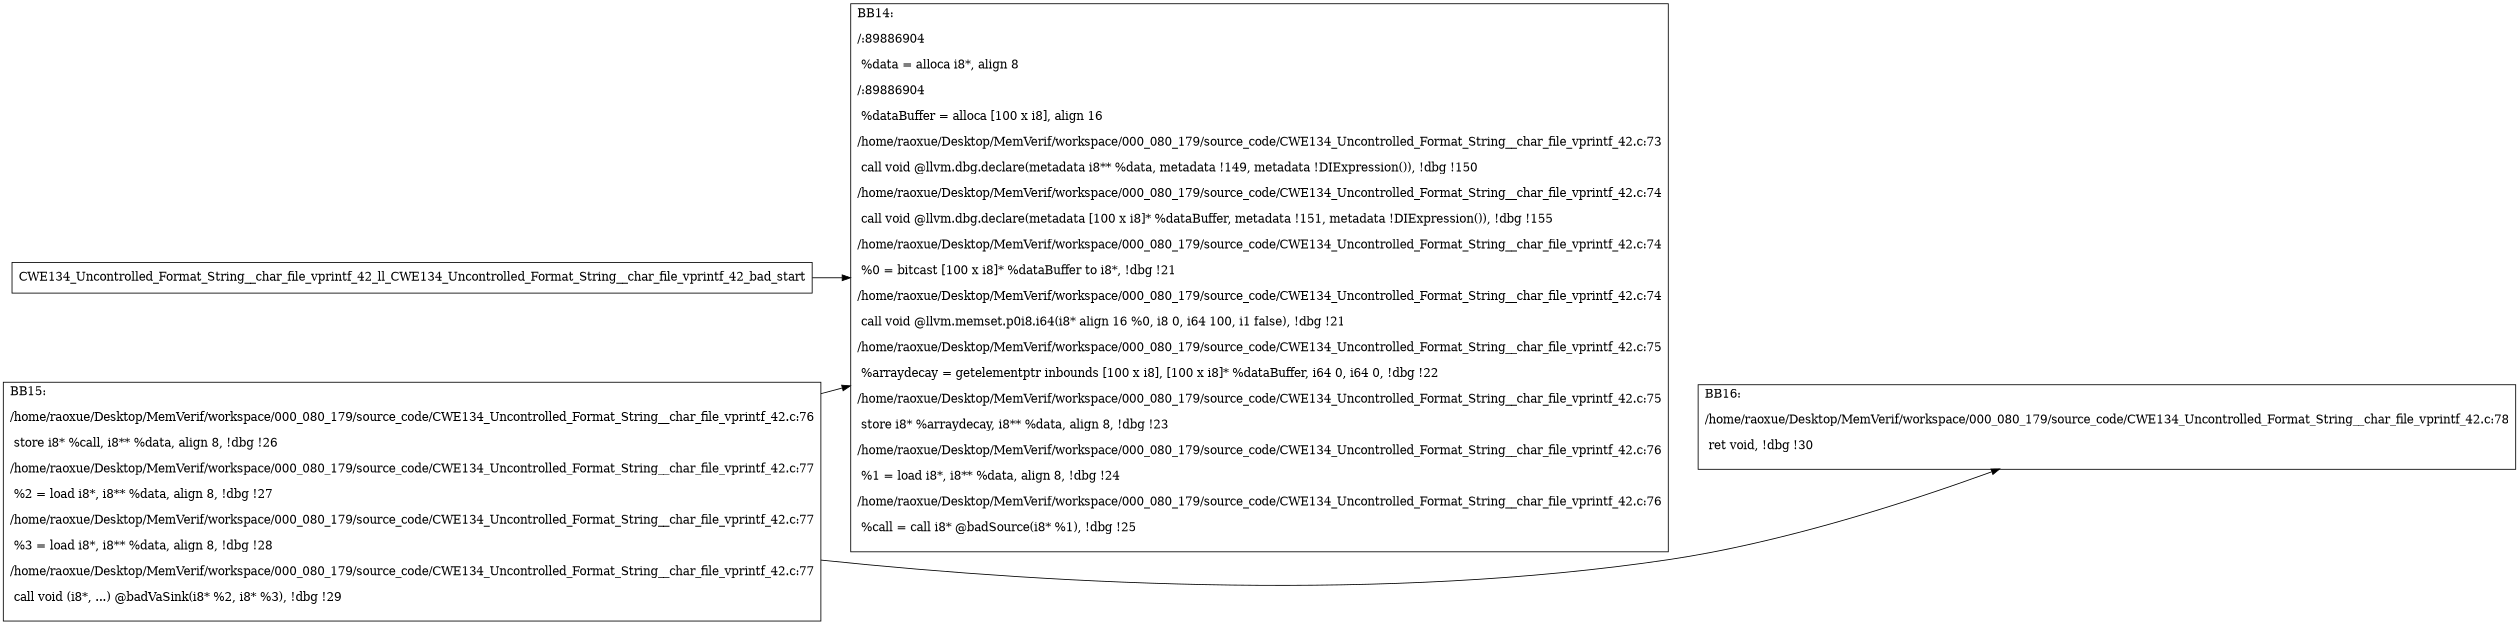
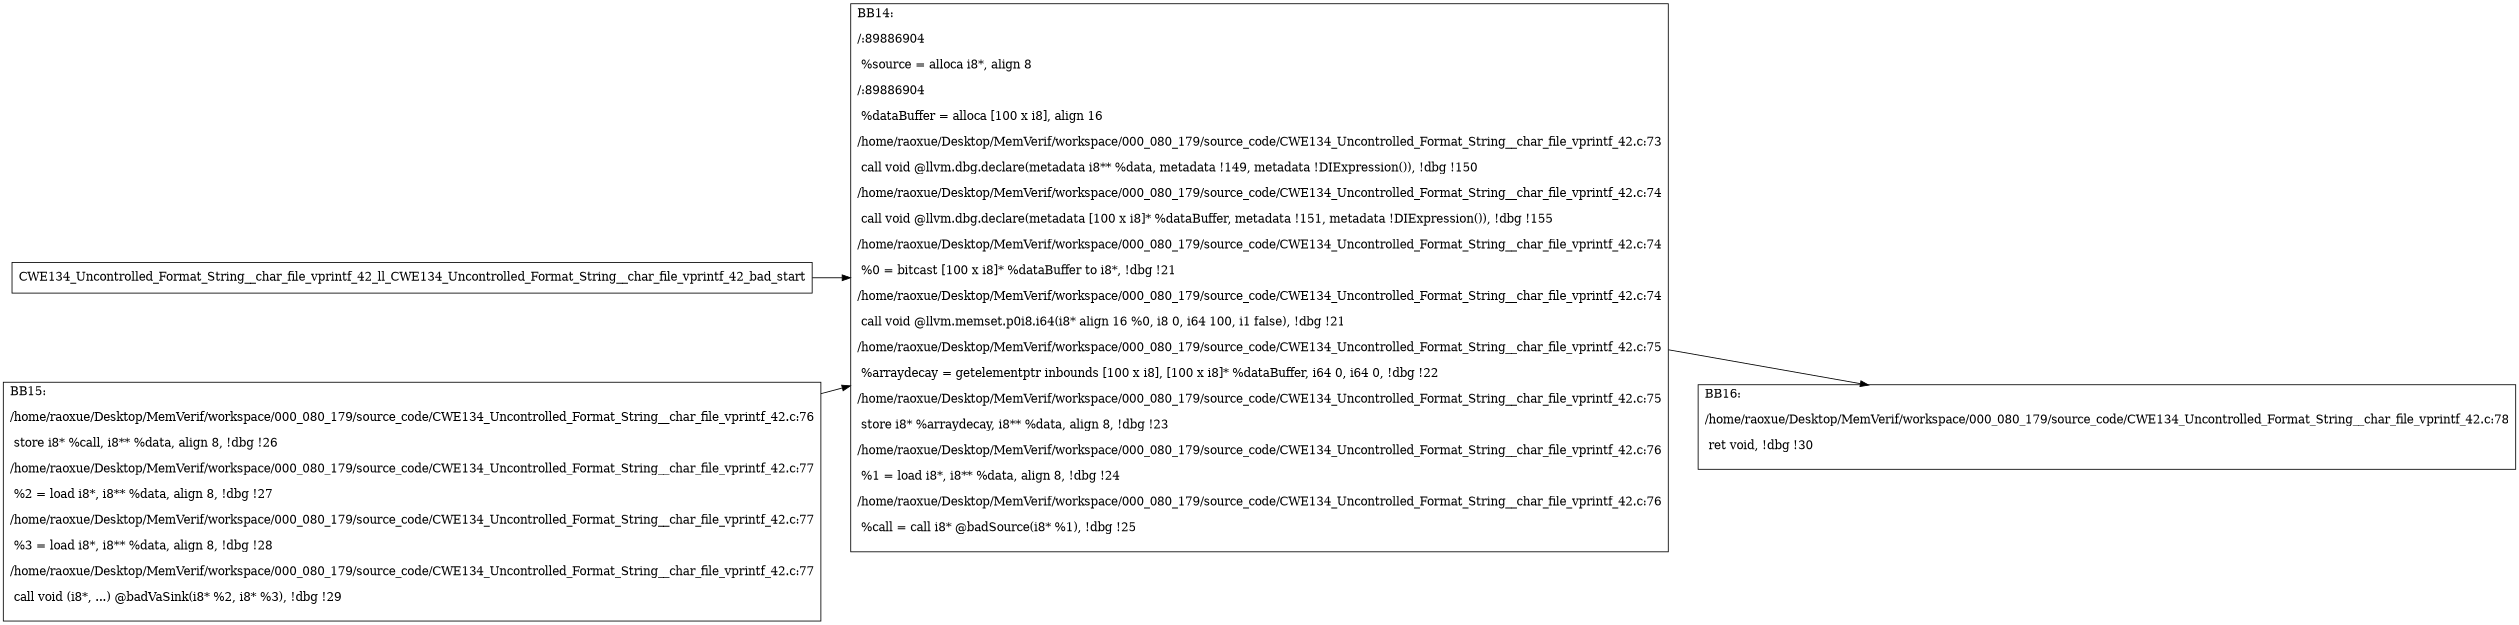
node "BB14:": text "%data = alloca i8*, align 8" -> "%source = alloca i8*, align 8"
edge "BB15:" -> "BB16:": now "BB14:" -> "BB16:"
